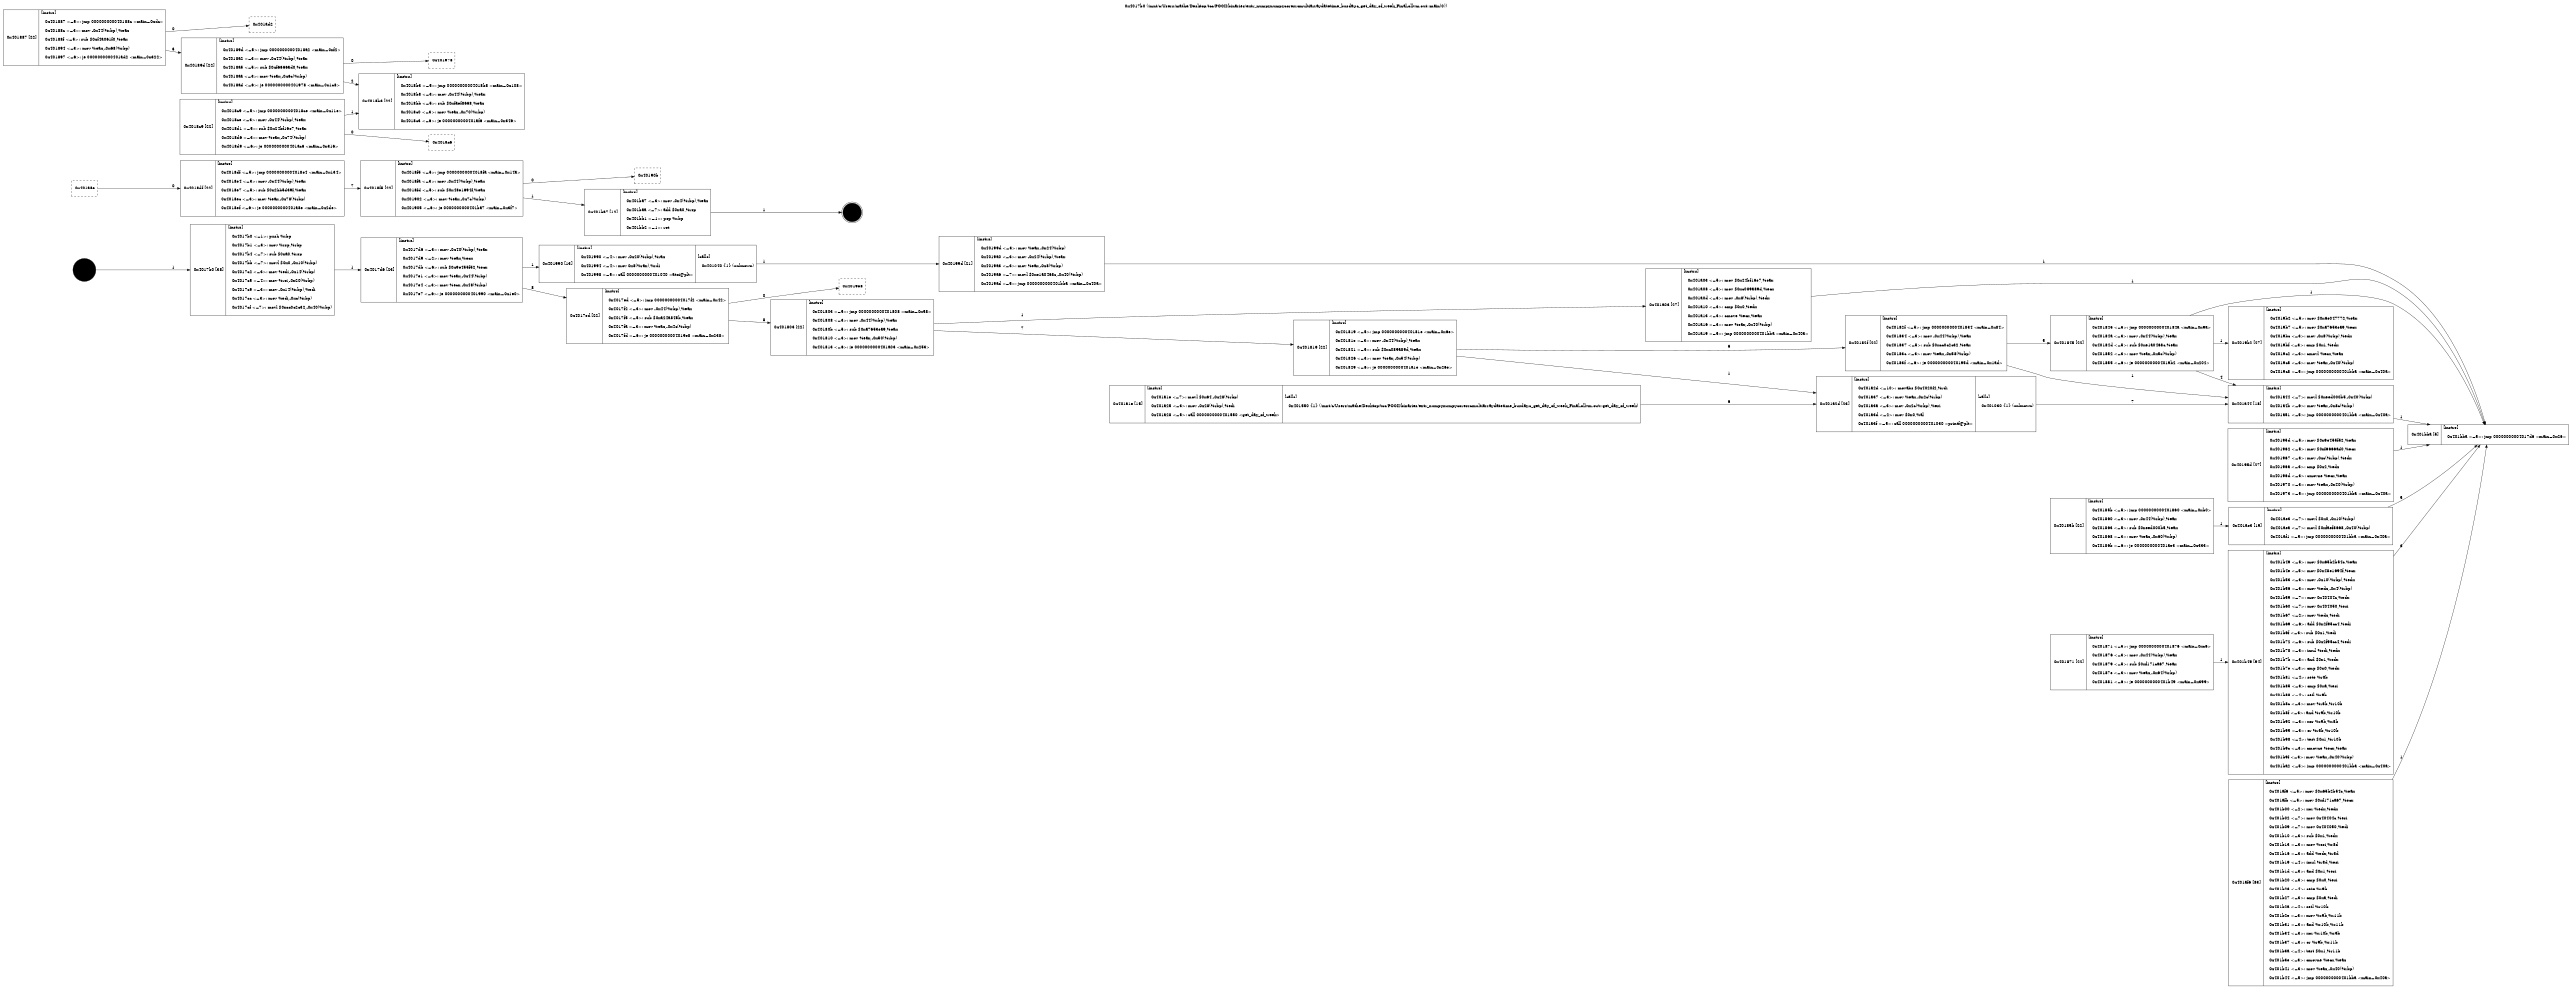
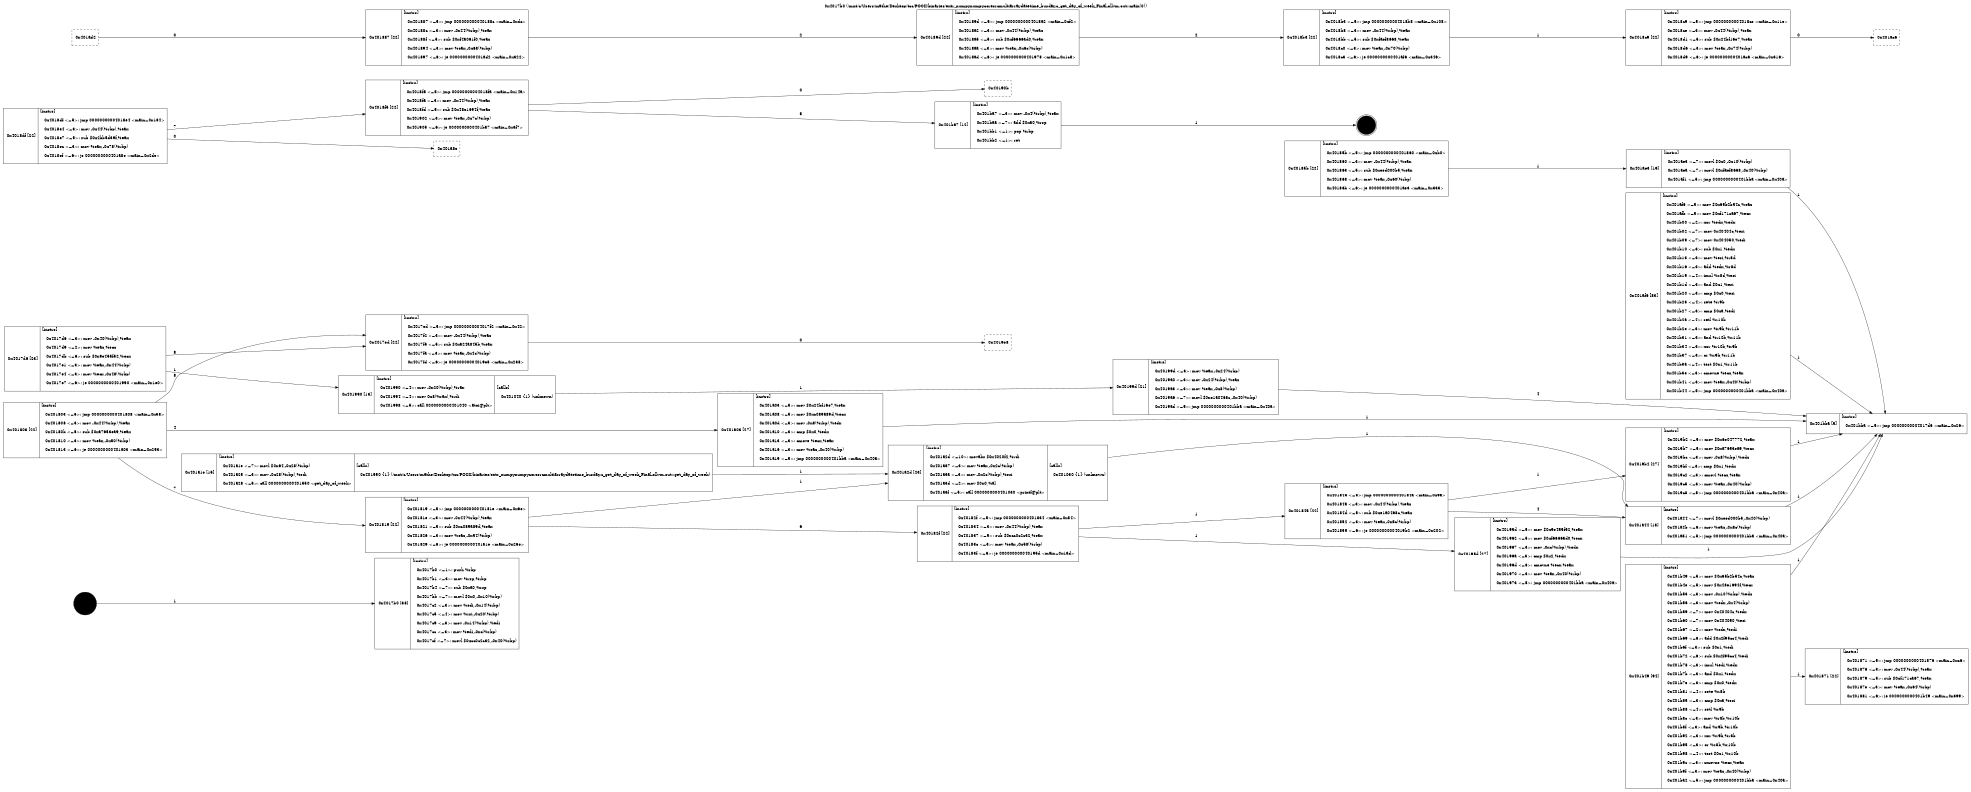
edge "0x401887 [22]" -> "0x401ad2": reversed
edge "0x401887 [22]" -> "0x40189d [22]": label " 3" -> " 2"
node "0x401978": removed
edge "0x4018c9 [22]" -> "0x4018b3 [22]": reversed
edge "0x401a8e" -> "0x4018df [22]": reversed
edge "0x4018f5 [22]" -> "0x401ba7 [12]": label " 1" -> " 5"
edge "0x40199d [21]" -> "0x401bba [5]": label " 1" -> " 4"
edge "0x4017b0 [38]" -> "0x4017d6 [23]": removed, label "1"
edge "0x401845 [22]" -> "0x401bba [5]": now "0x4019b2 [27]" -> "0x401bba [5]"
edge "0x401803 [22]" -> "0x401a03 [27]": label " 1" -> " 4"
edge "0x4017ed [22]" -> "0x401803 [22]": reversed
edge "0x40182f [22]" -> "0x401845 [22]": label " 5" -> " 1"
edge "0x40182f [22]" -> "0x401a44 [18]": now "0x40182f [22]" -> "0x40195d [27]"
edge "0x401a1e [15]" -> "0x401a2d [23]": label " 6" -> " 1"
edge "0x401a2d [23]" -> "0x401a44 [18]": label " 7" -> " 1"
edge "0x401ae3 [19]" -> "0x401bba [5]": label " 5" -> " 1"
edge "0x401b49 [94]" -> "0x401bba [5]": label " 3" -> " 1"
edge "0x401871 [22]" -> "0x401b49 [94]": reversed
